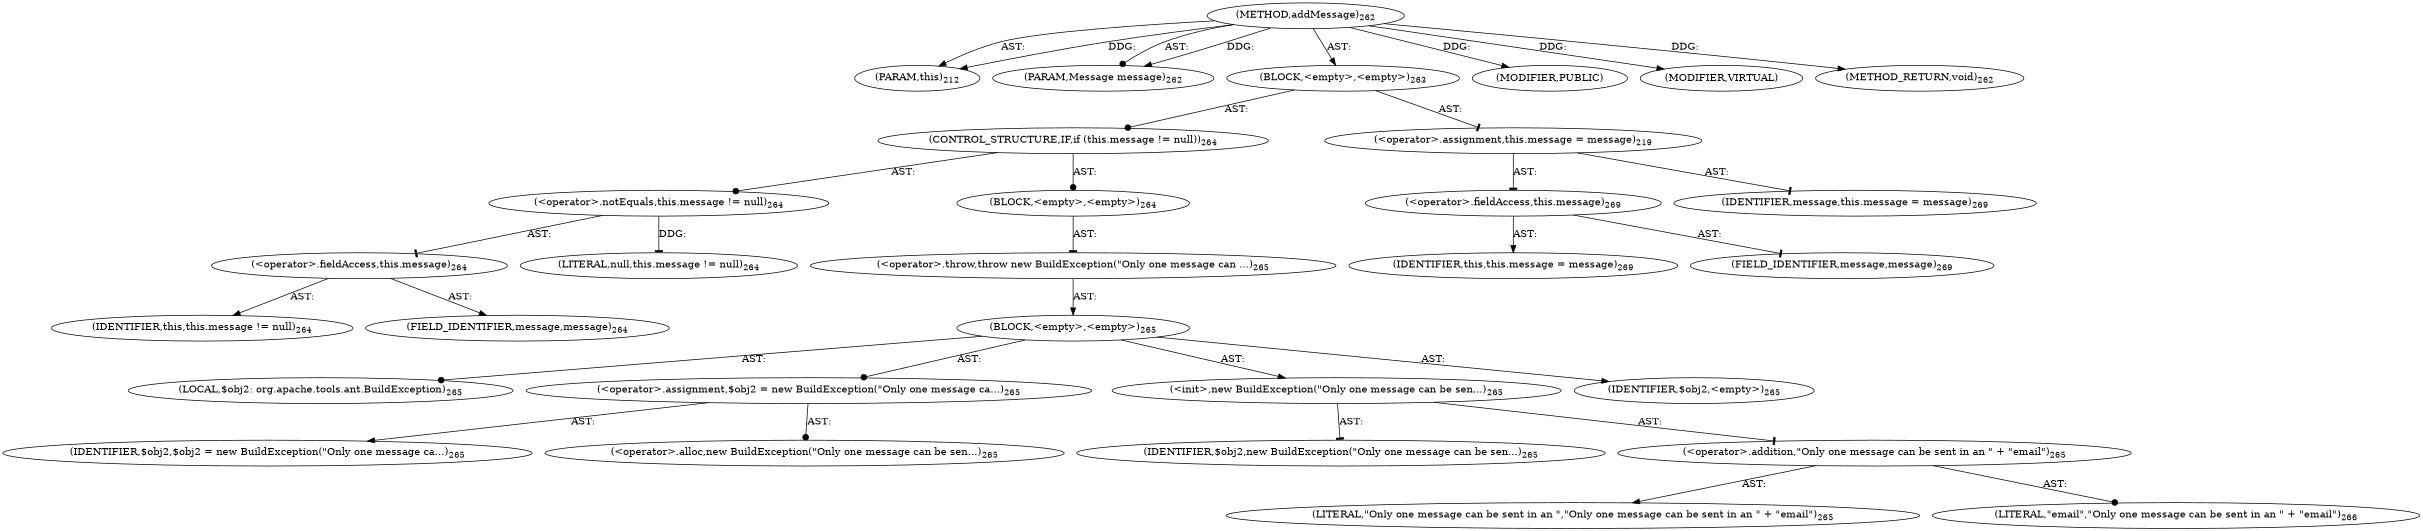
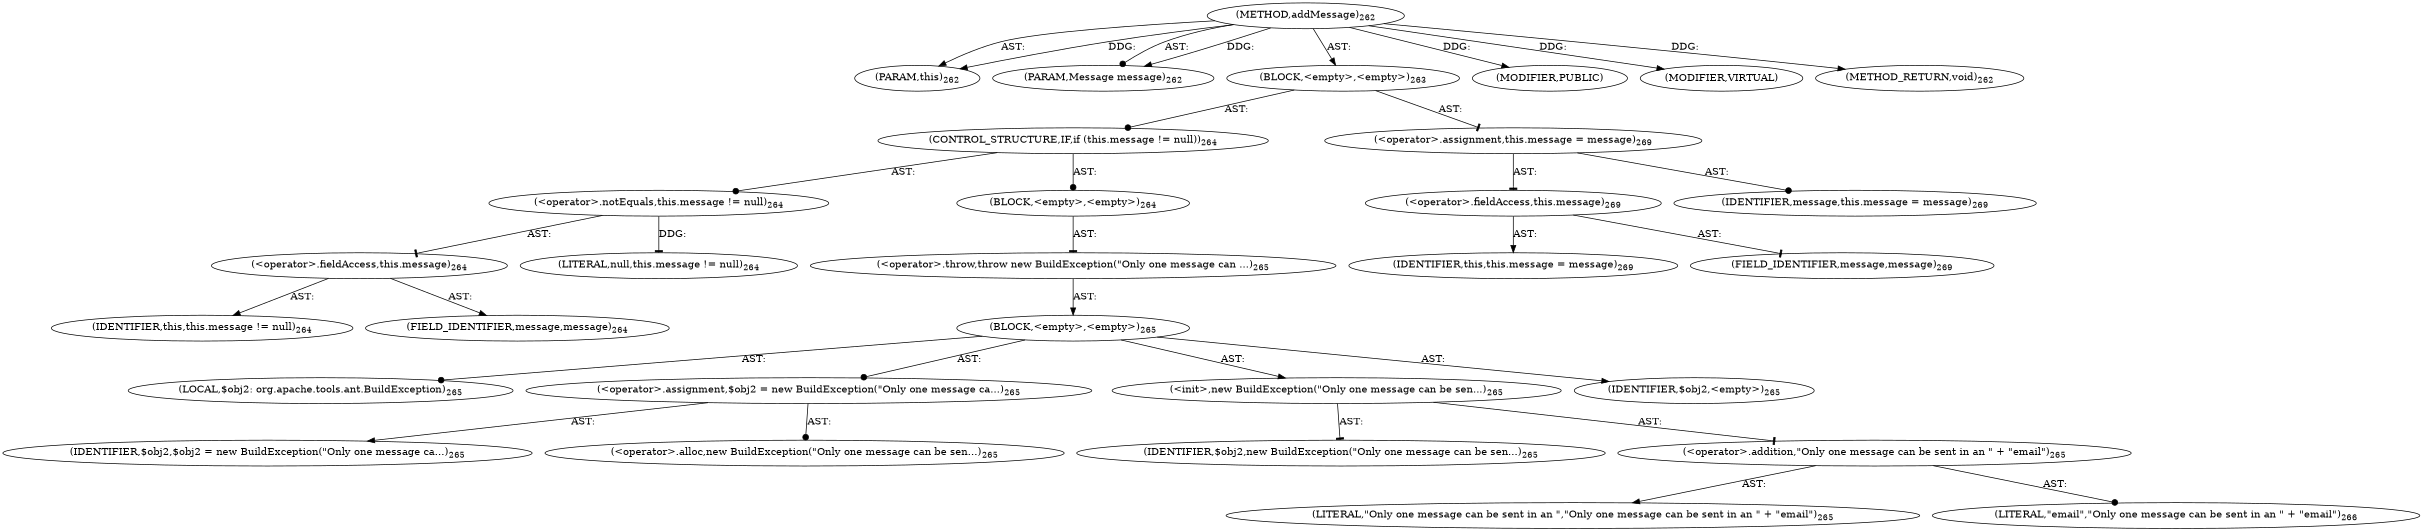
node "(PARAM,this)": text "212" -> "262"
node "(<operator>.assignment,this.message = message)": text "219" -> "269"
edge "(<operator>.assignment,this.message = message)" -> "(IDENTIFIER,message,this.message = message)": arrowhead tee -> dot
